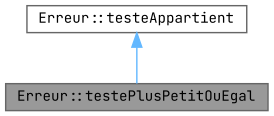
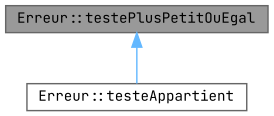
edge "Erreur::testePlusPetitOuEgal" -> "Erreur::testeAppartient": reversed
